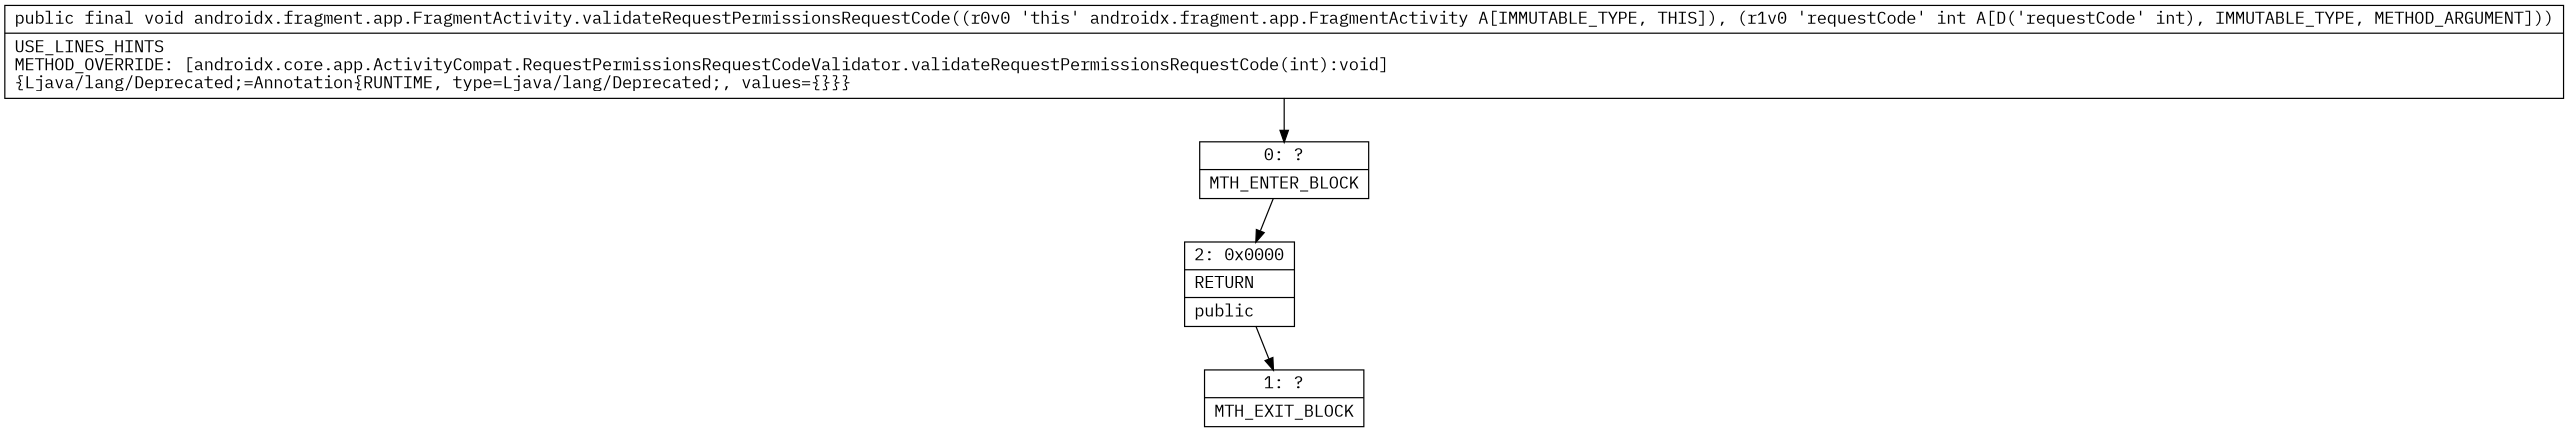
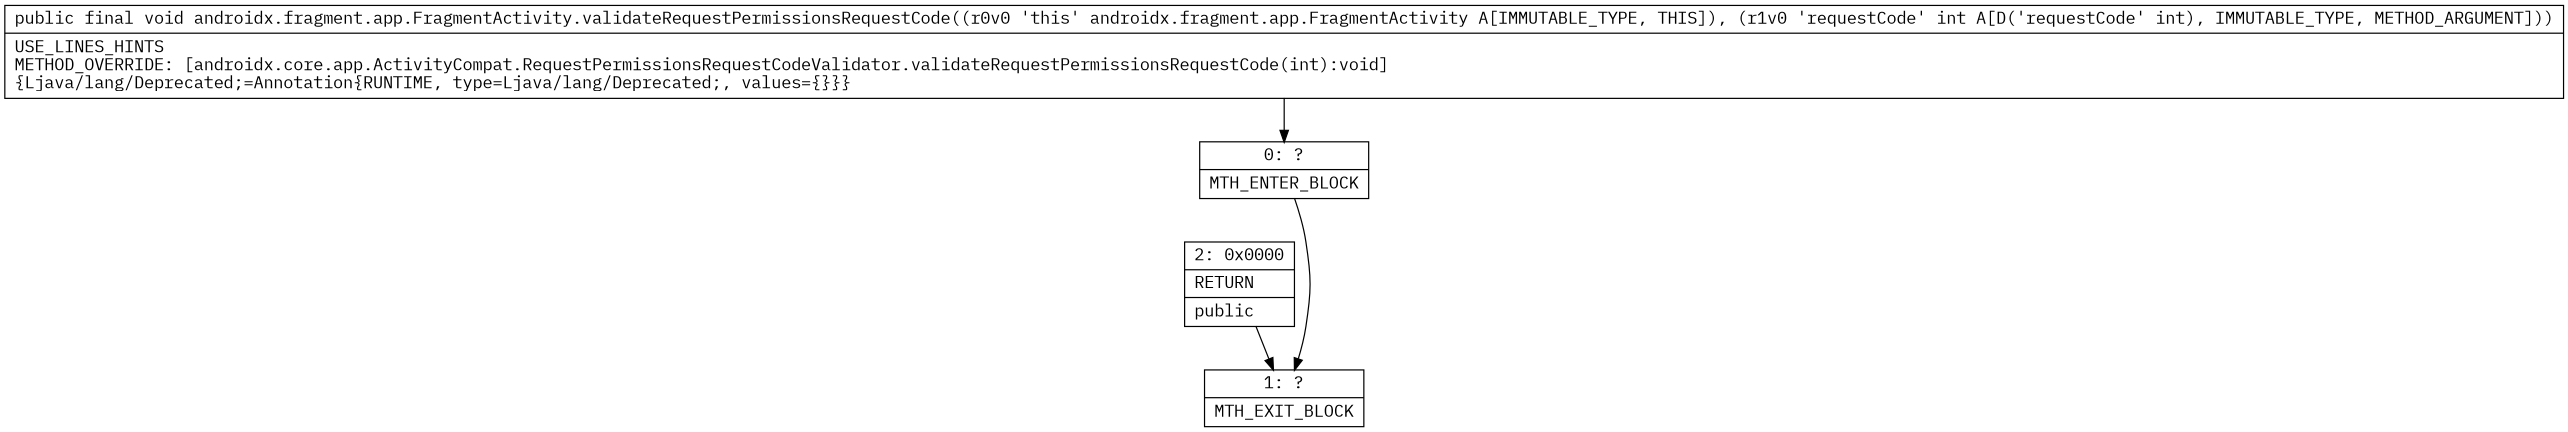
edge "0: ?" -> "2: 0x0000": now "0: ?" -> "1: ?"
